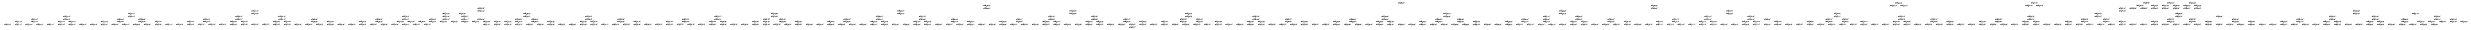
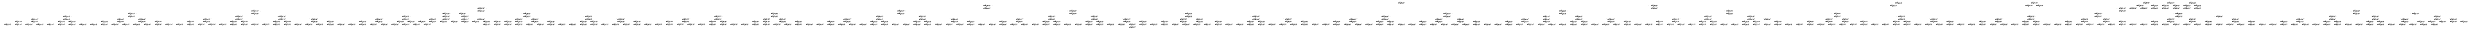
node "Node{data=[6184, 6184]}": removed
